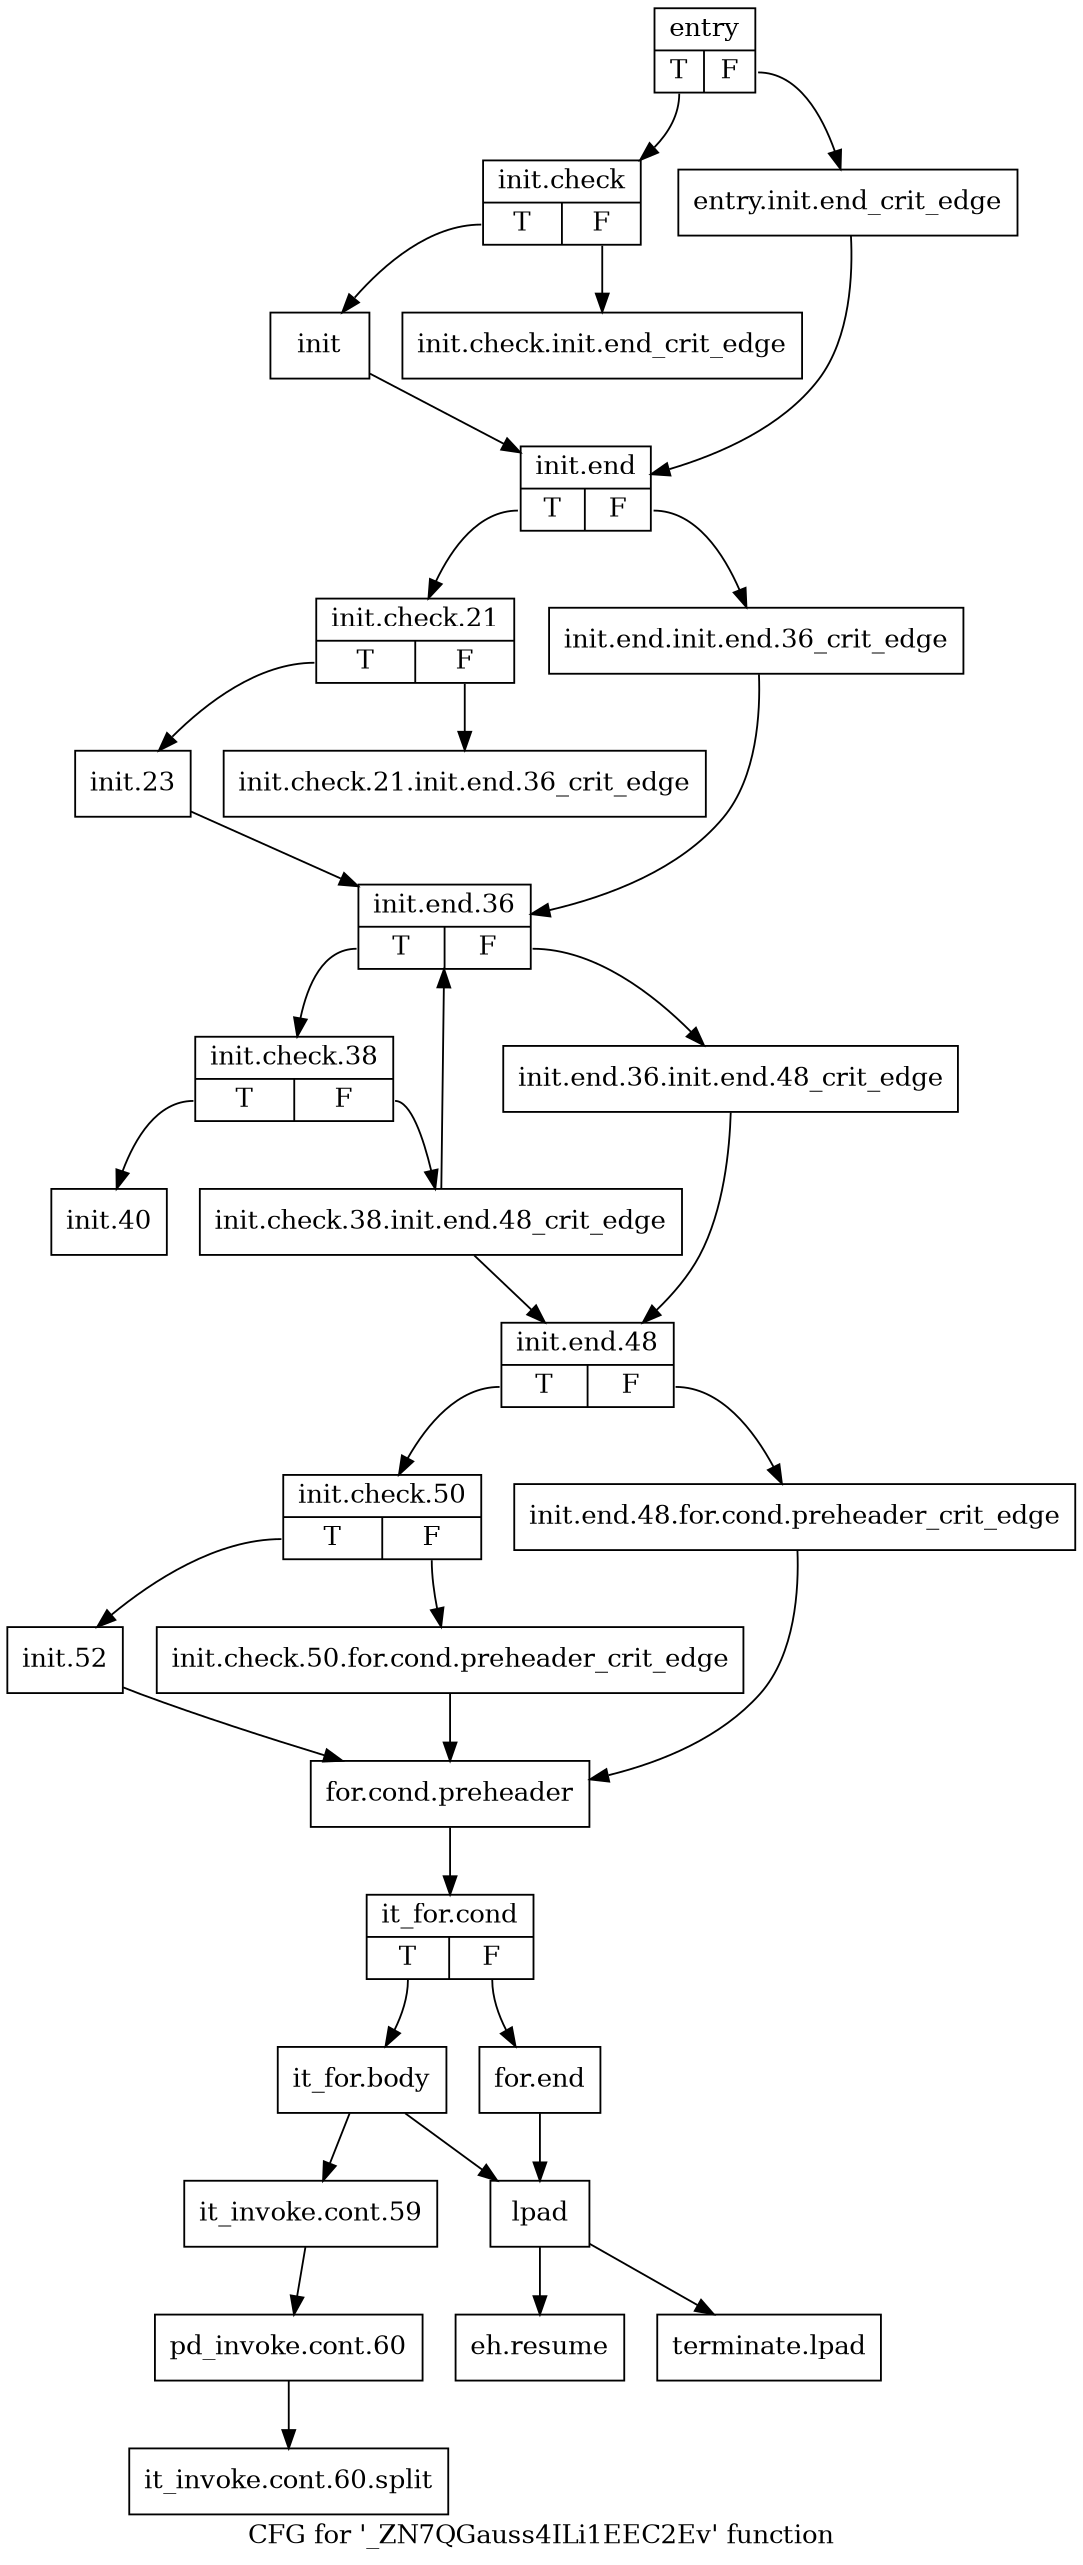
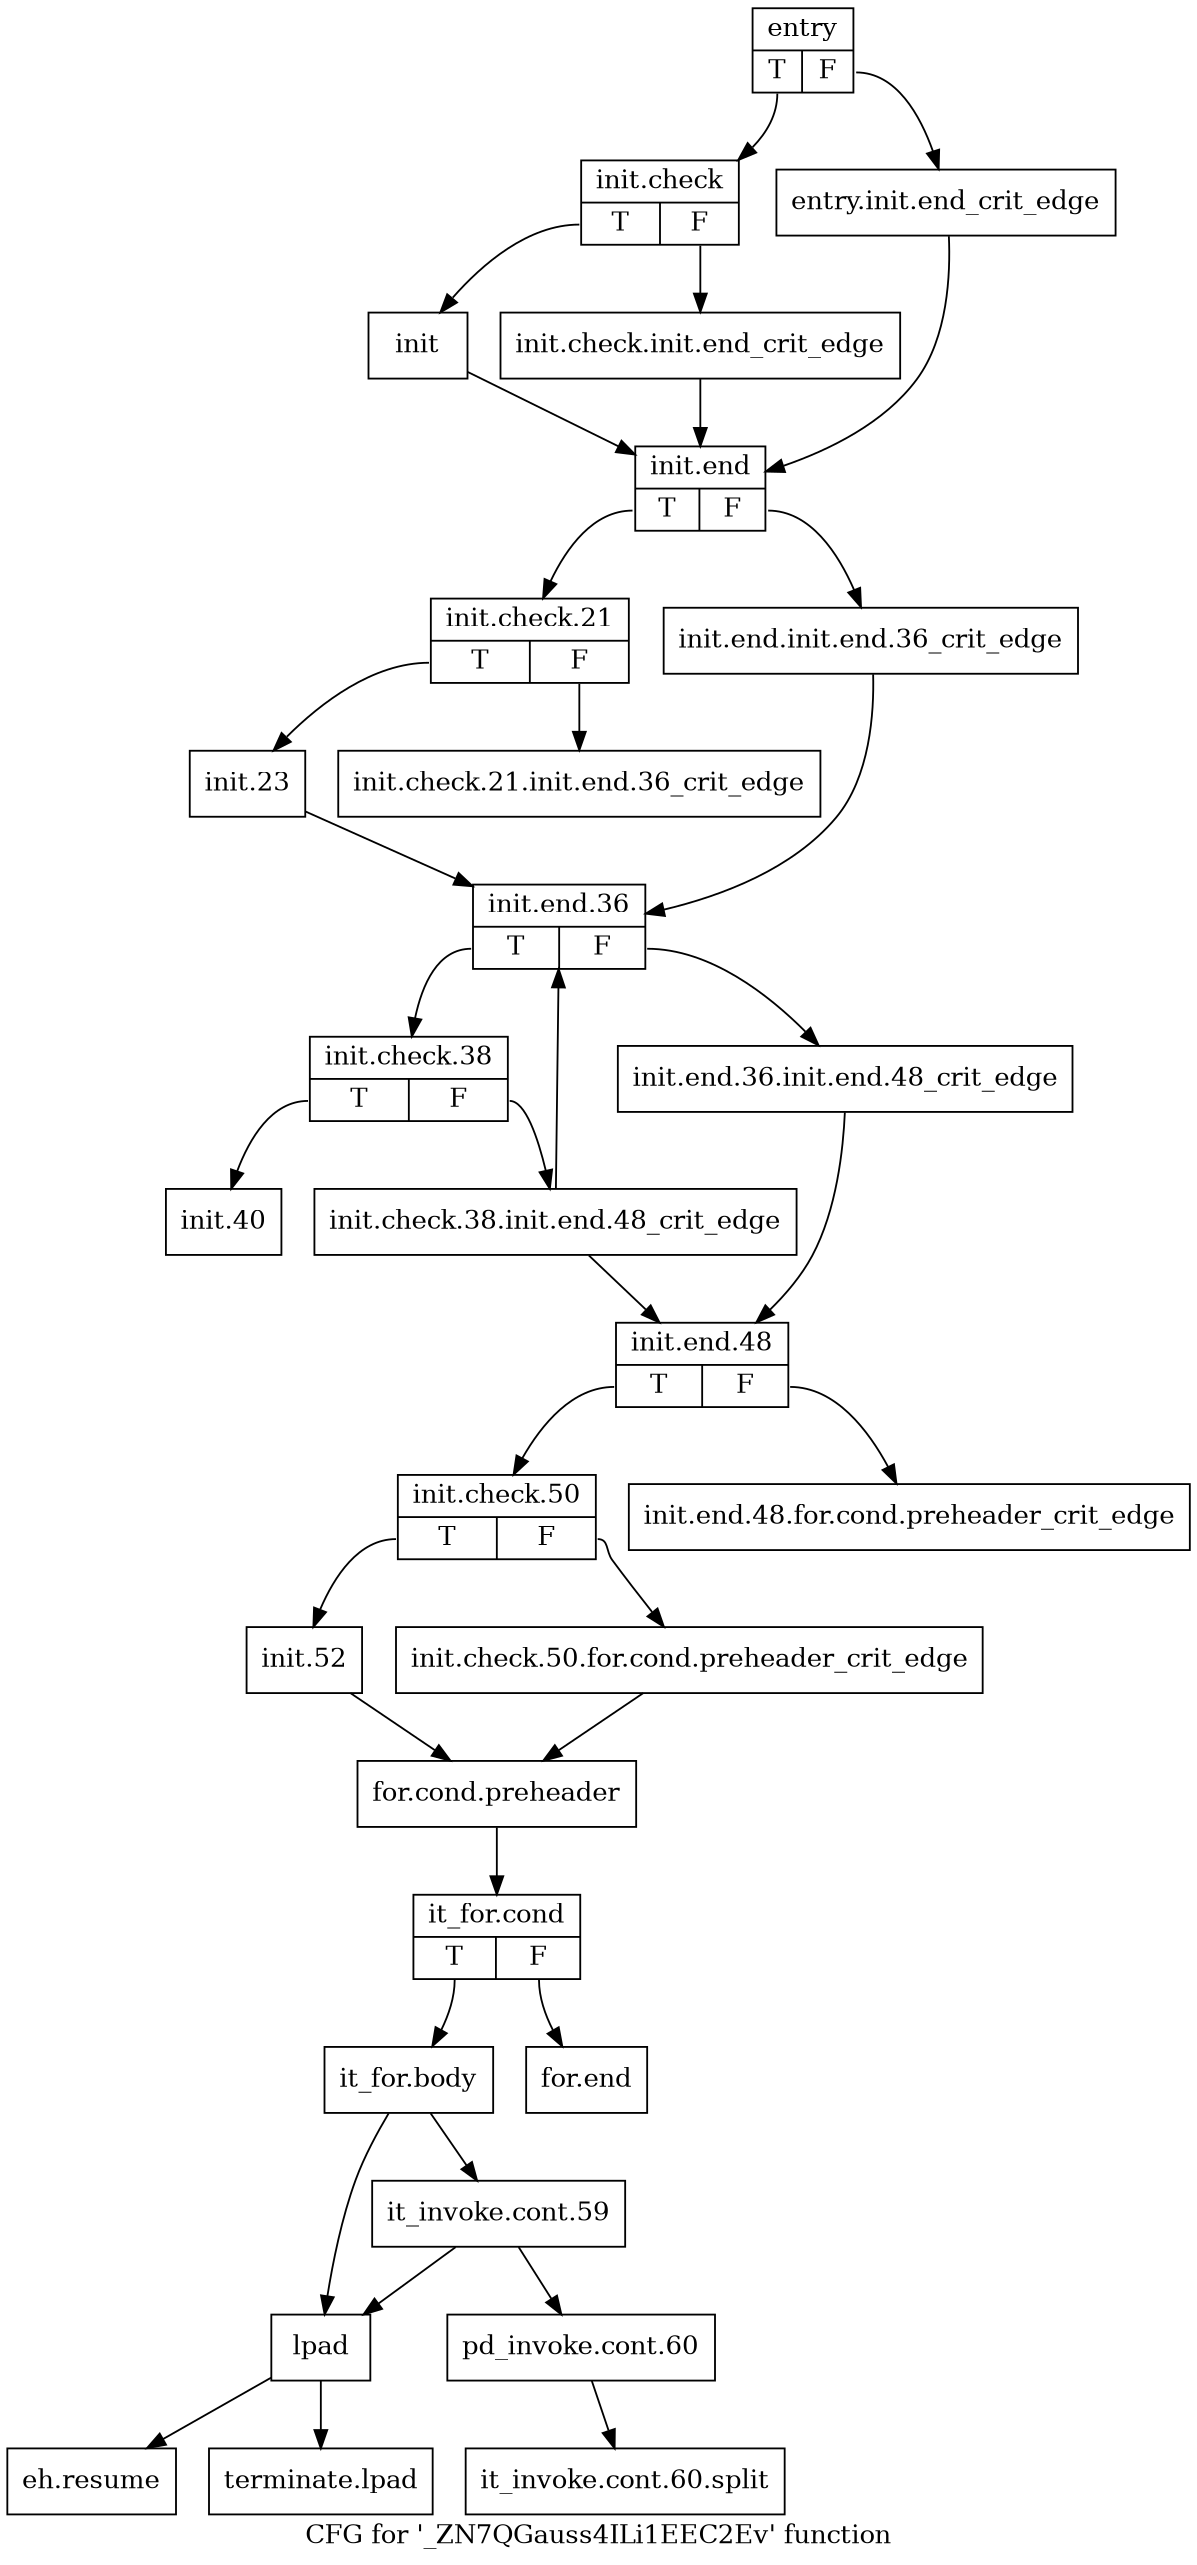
edge "init.check.init.end_crit_edge" -> "init.end": added
edge "init.end.48.for.cond.preheader_crit_edge" -> "for.cond.preheader": removed
edge "for.end" -> "lpad": now "it_invoke.cont.59" -> "lpad"
